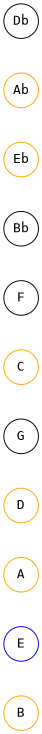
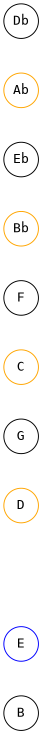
node "Eb": color orange -> black
node "Bb": color black -> orange
node "A": removed
node "B": color orange -> black
